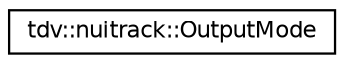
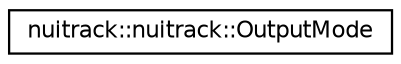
node "tdv::nuitrack::OutputMode": label "tdv::nuitrack::OutputMode" -> "nuitrack::nuitrack::OutputMode"
